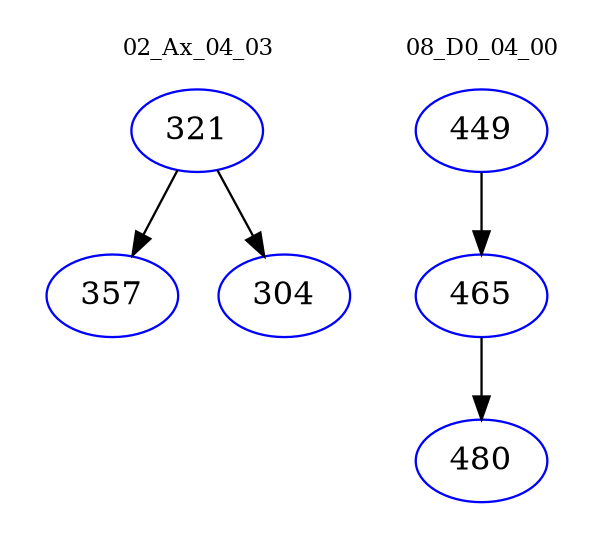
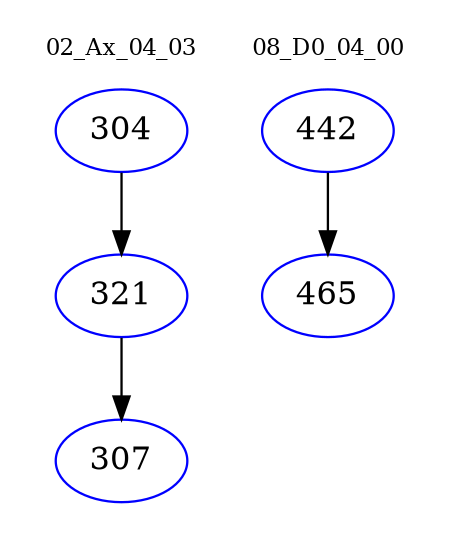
node "449": label "449" -> "442"
edge "321" -> "304": reversed
node "357": label "357" -> "307"
node "480": removed
